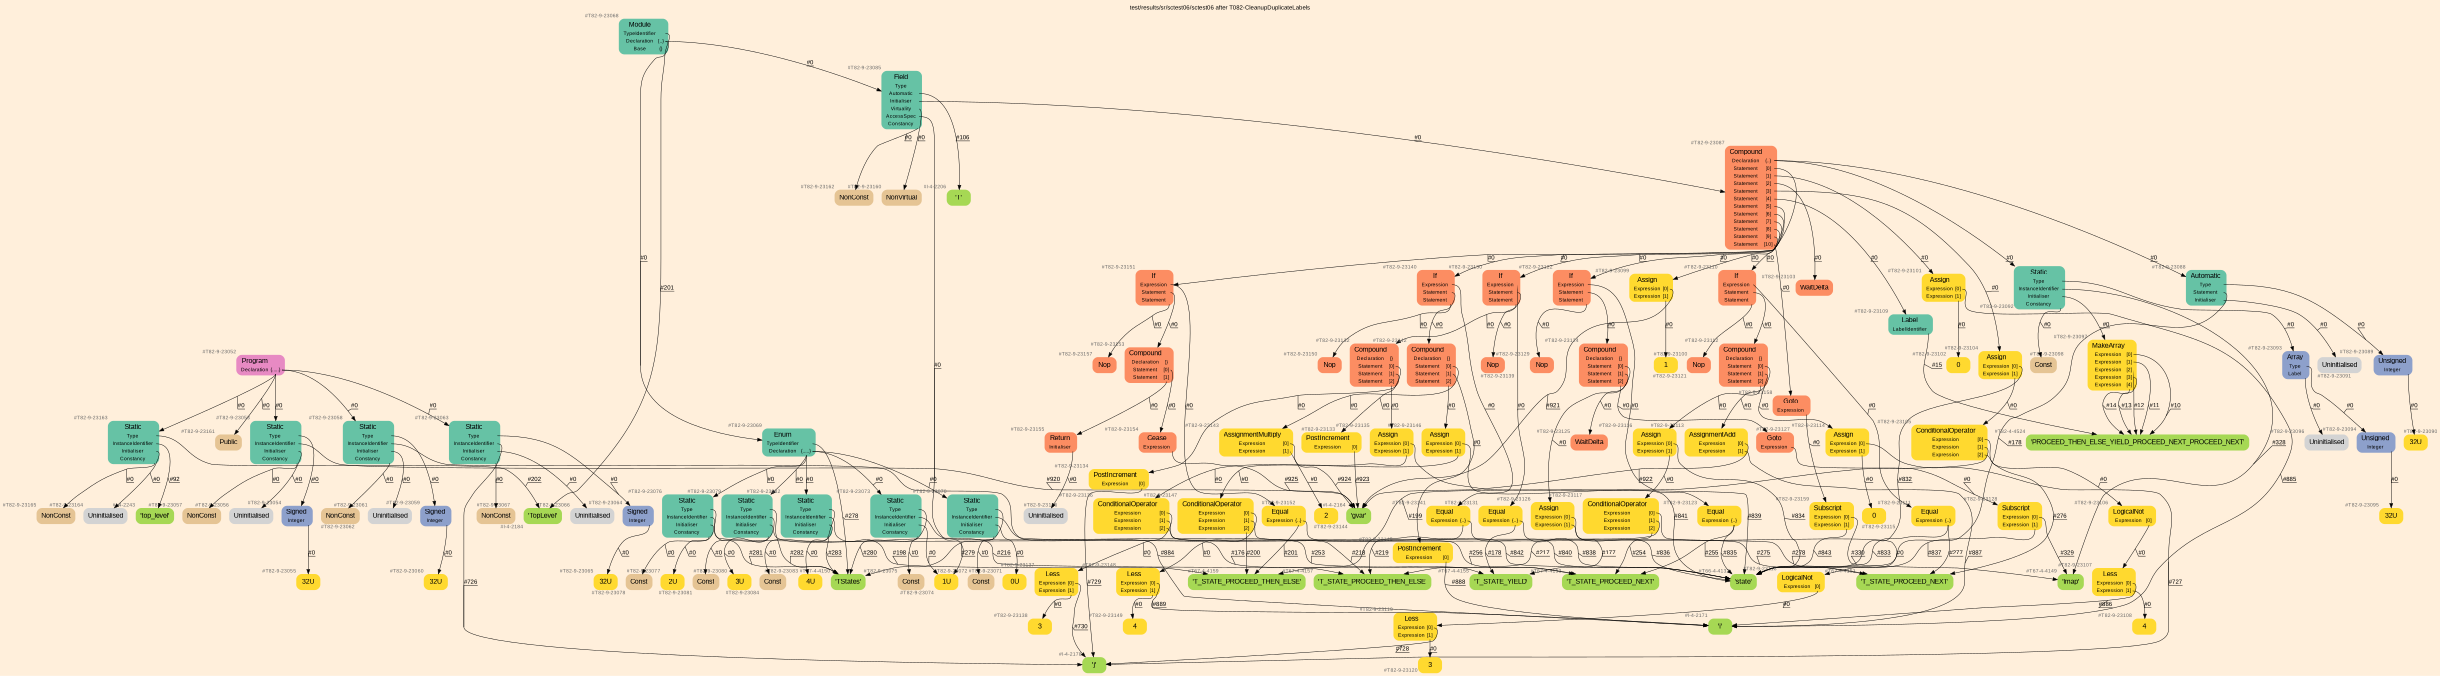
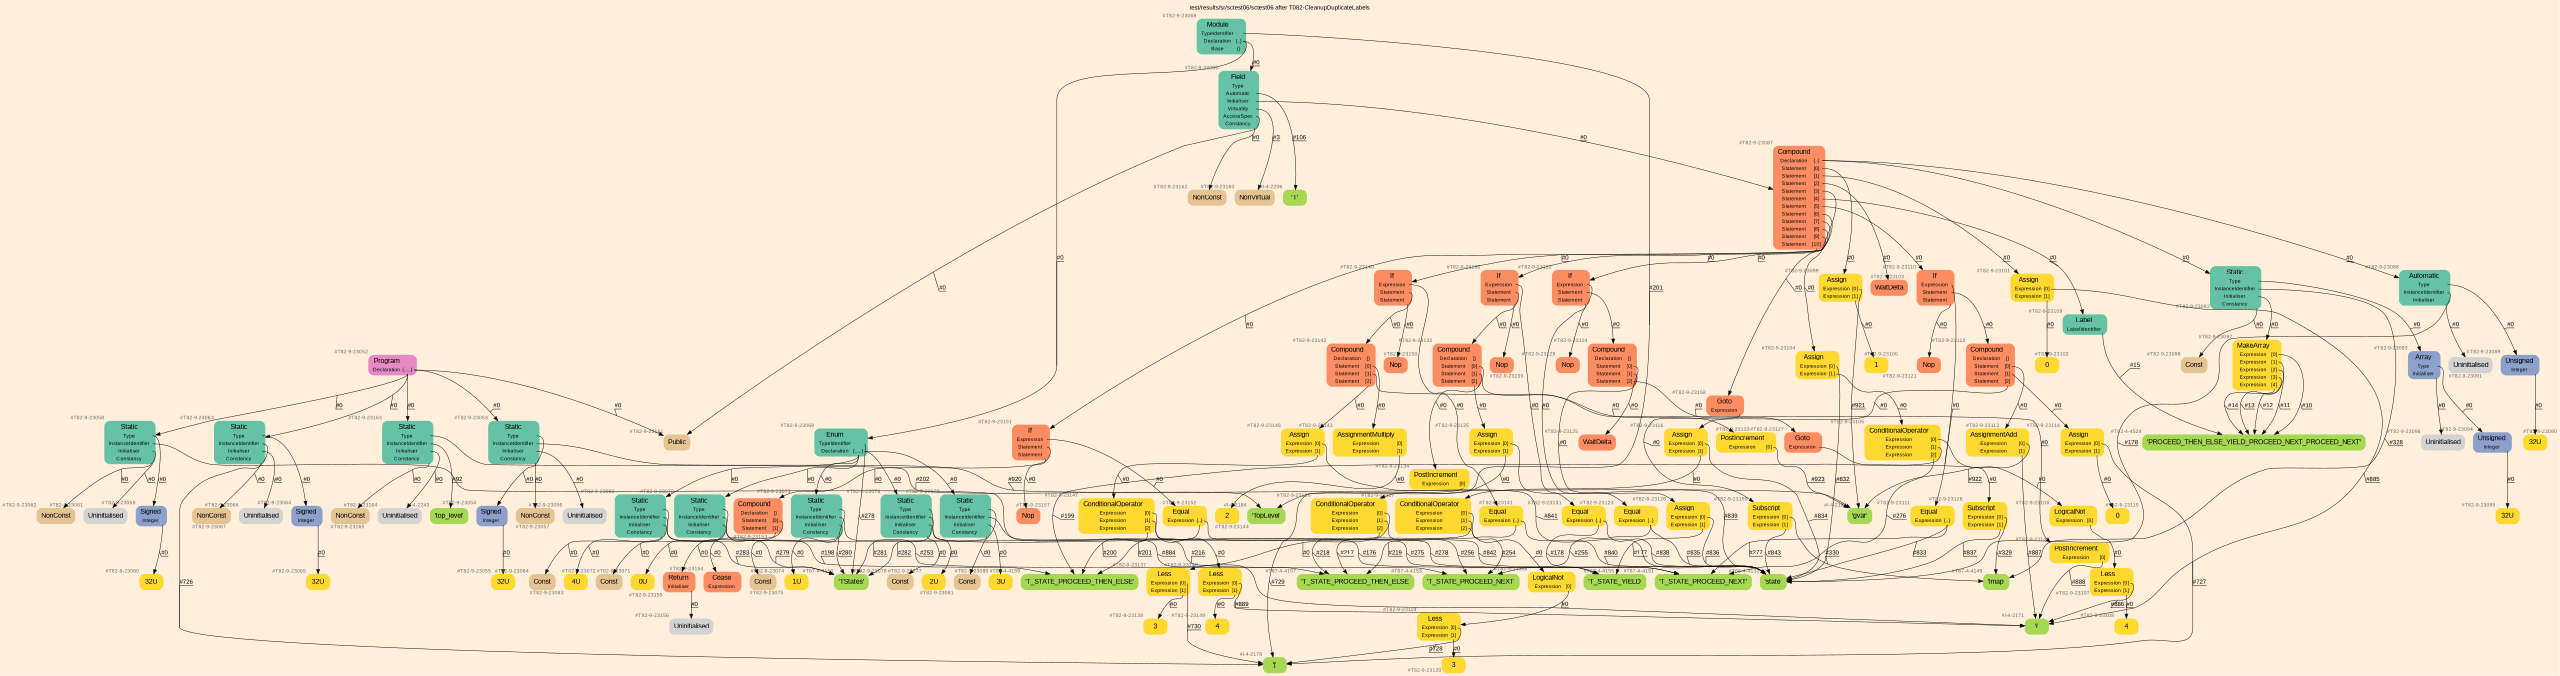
edge "Field" -> "NonVirtual": label "#0" -> "#3"
node "Automatic": text "Statement" -> "InstanceIdentifier"
edge "Field" -> "1U": now "Field" -> "Public"
node "Array": text "Label" -> "Initialiser"
edge "AssignmentMultiply" -> "'gvar'": removed, label "#924"
edge "Cease" -> "'gvar'": removed, label "#925"
